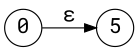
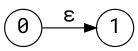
node "5": label "5" -> "1"
